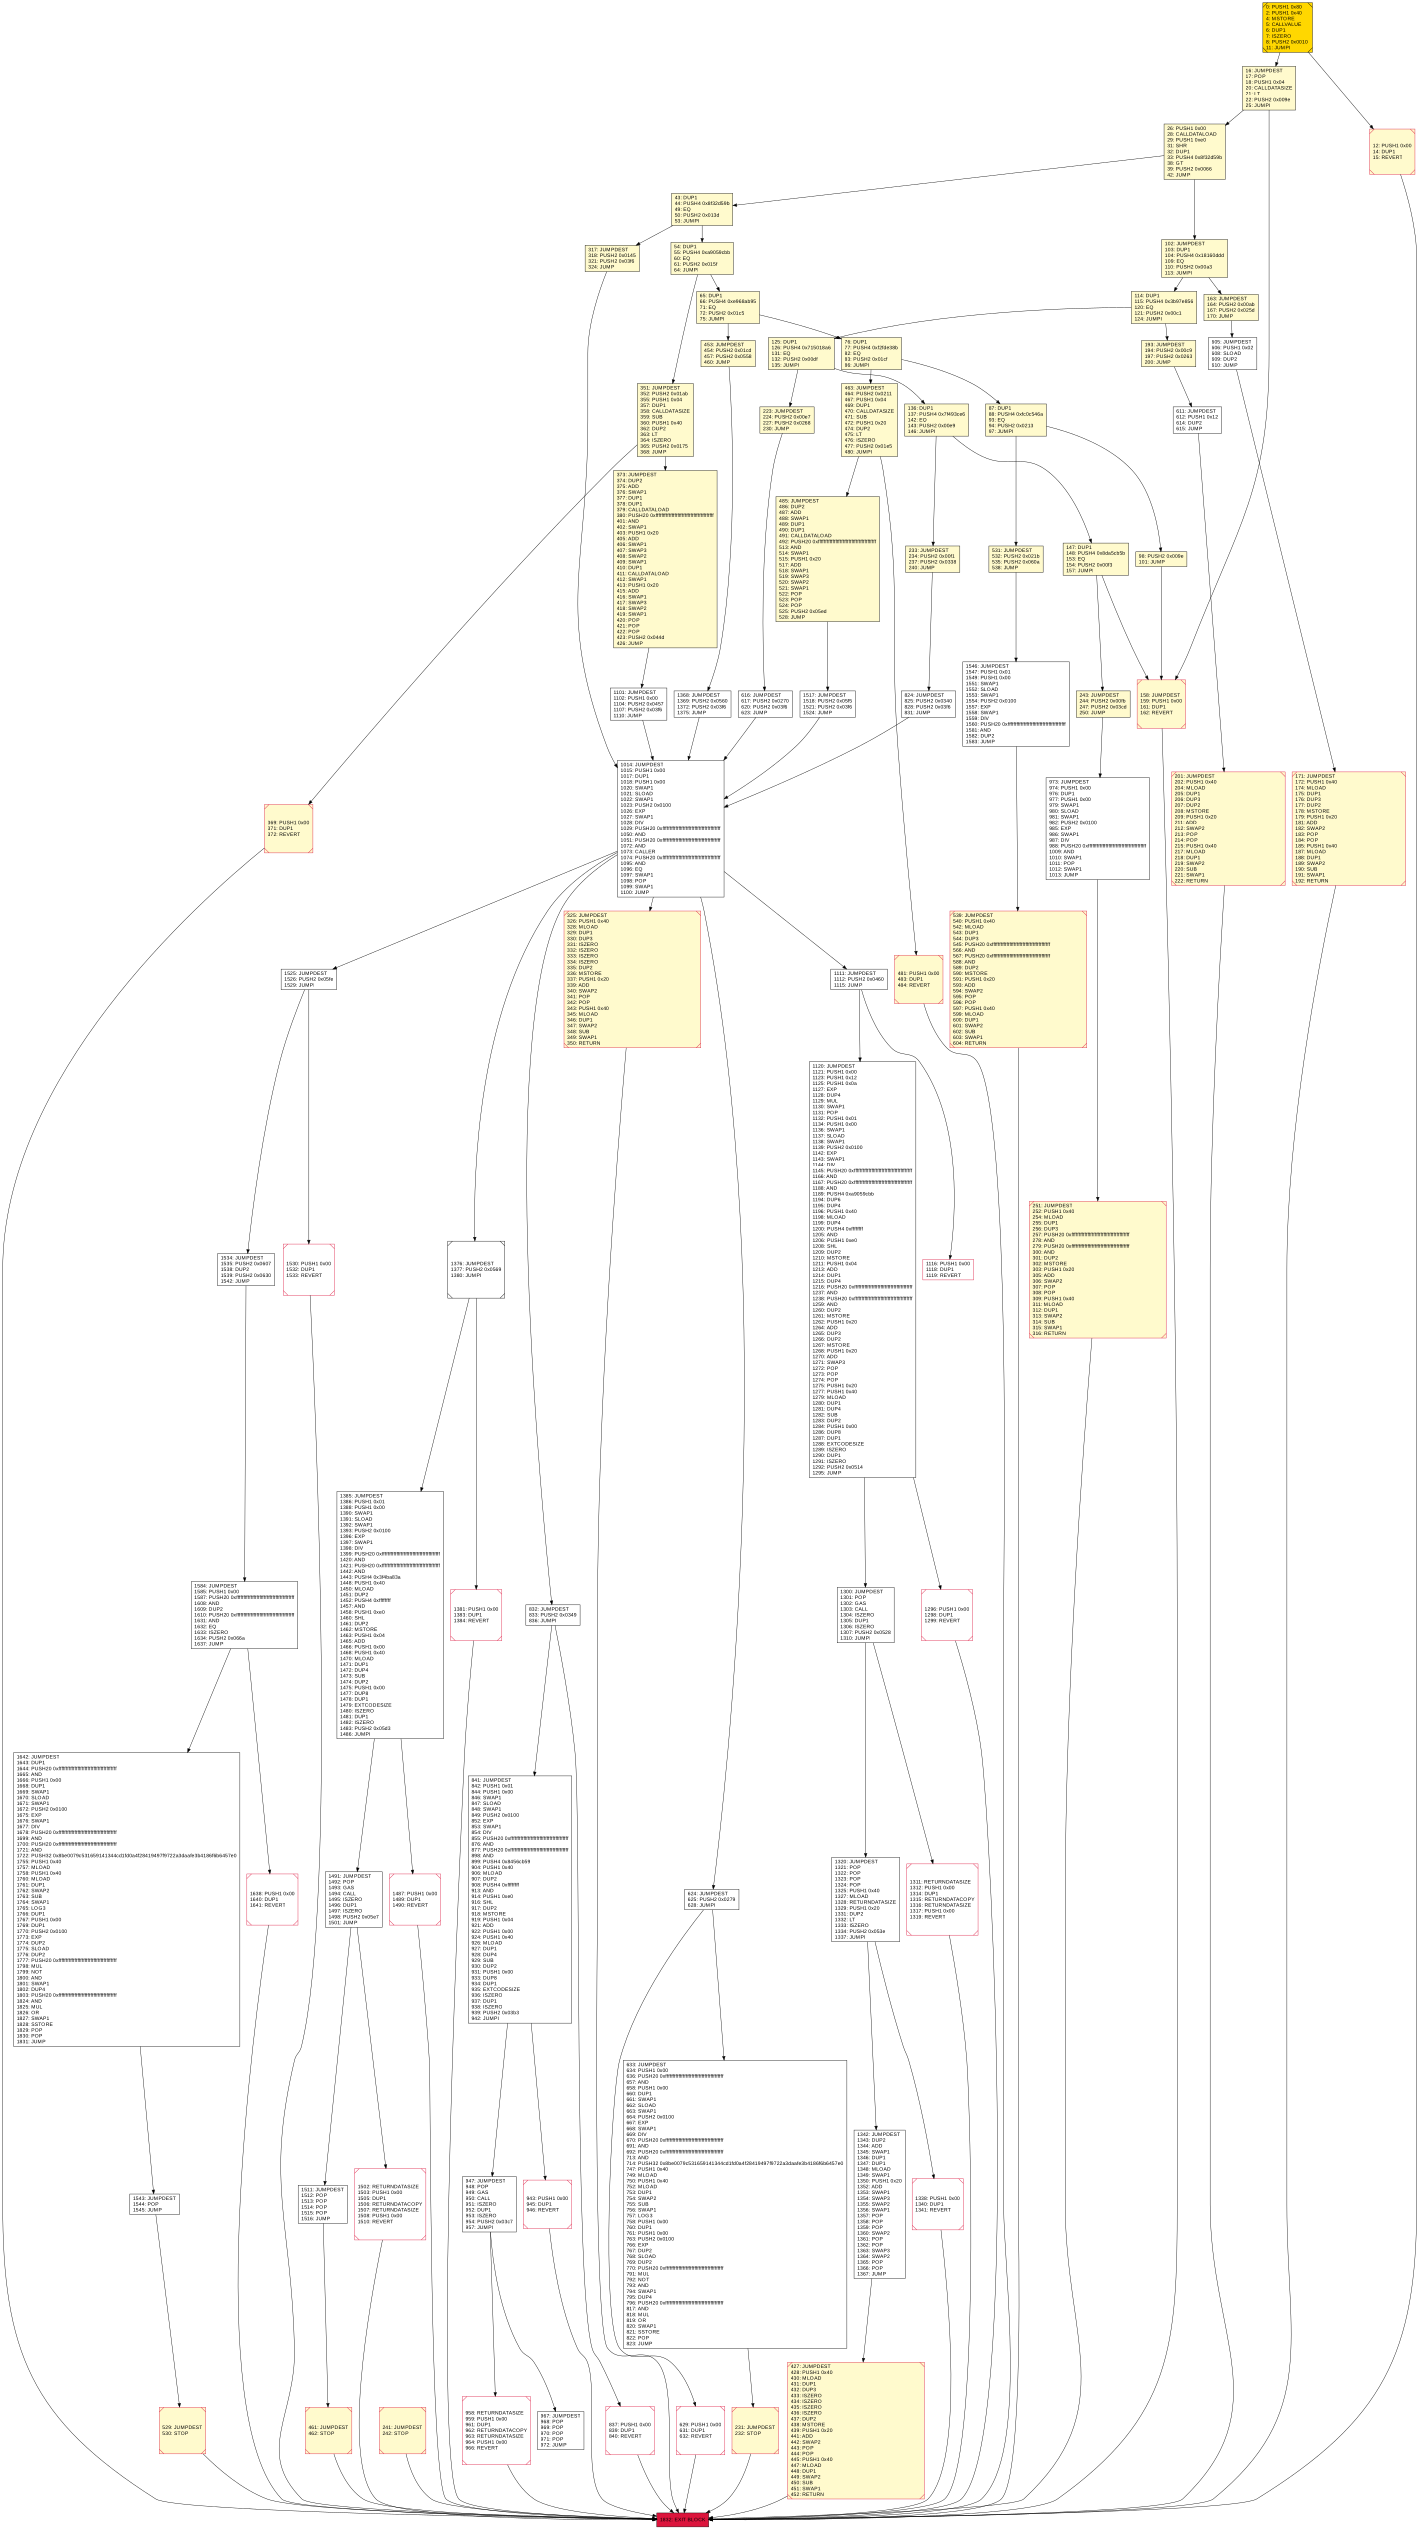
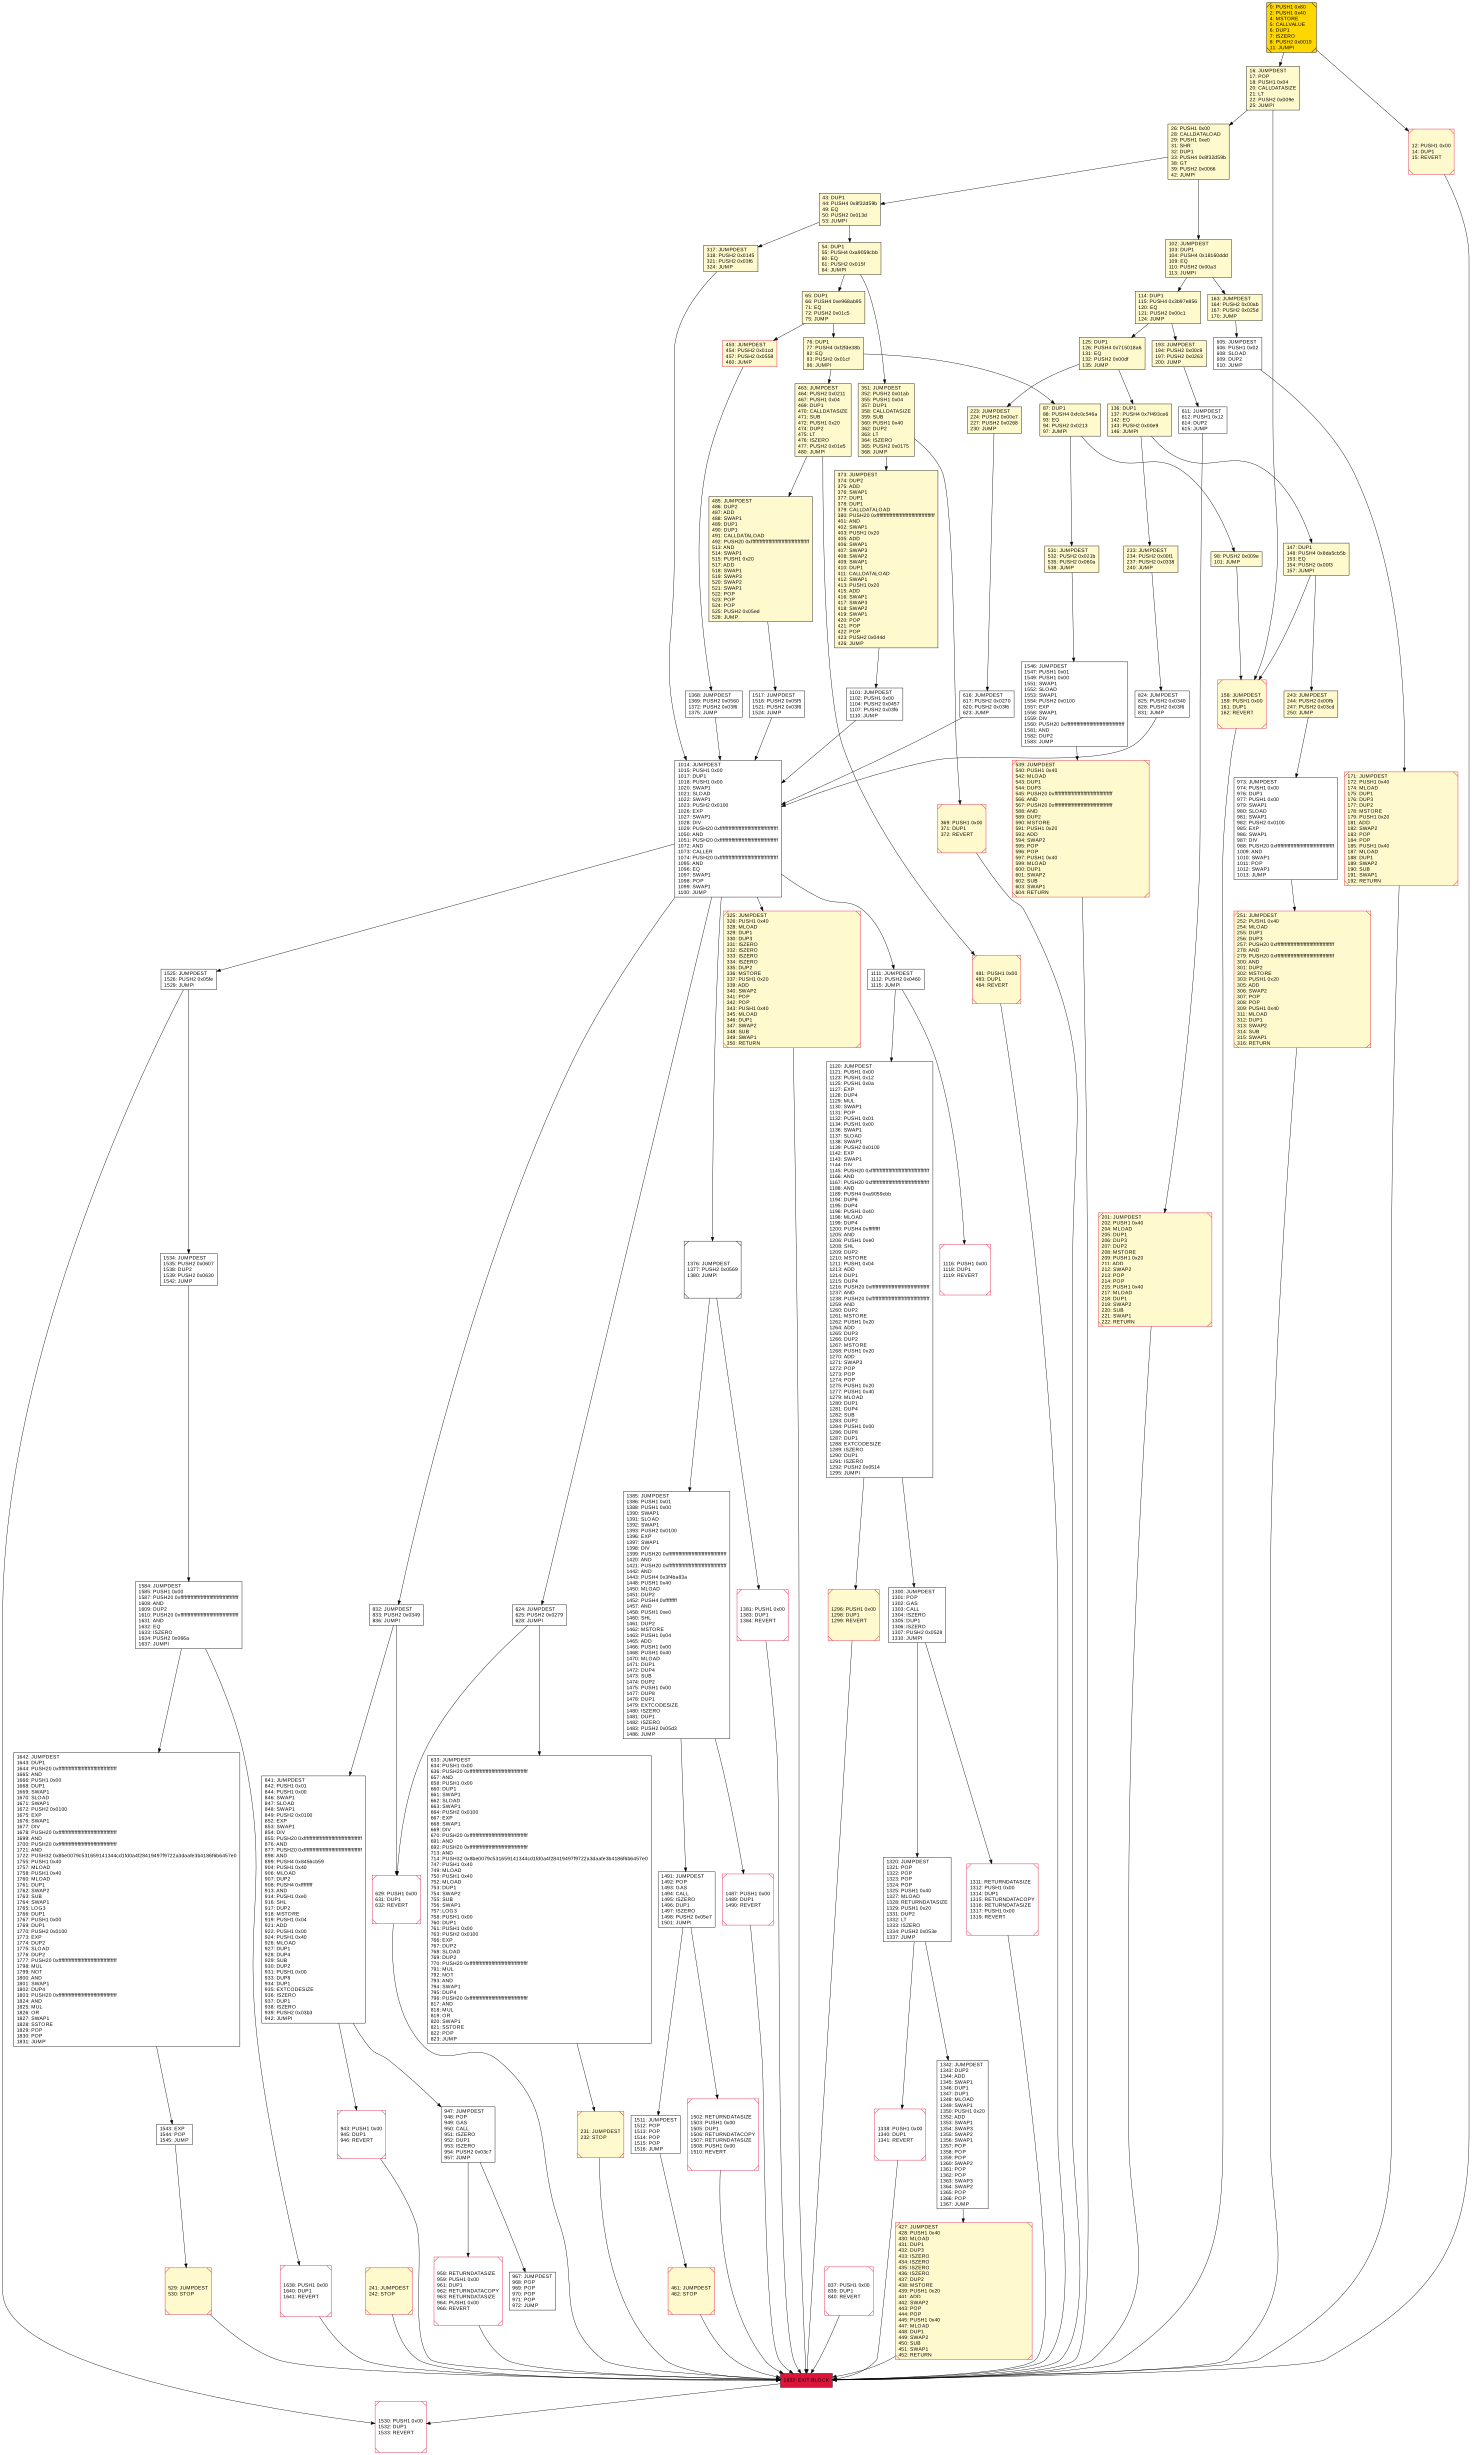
node "453: JUMPDEST 454: PUSH2 0x01cd 457: PUSH2 0x0558 460: JUMP": color black -> crimson
node "1116: PUSH1 0x00 1118: DUP1 1119: REVERT": shape box -> Msquare
node "1296: PUSH1 0x00 1298: DUP1 1299: REVERT": fillcolor white -> lemonchiffon
edge "832: JUMPDEST 833: PUSH2 0x0349 836: JUMPI" -> "837: PUSH1 0x00 839: DUP1 840: REVERT": now "832: JUMPDEST 833: PUSH2 0x0349 836: JUMPI" -> "629: PUSH1 0x00 631: DUP1 632: REVERT"
edge "1530: PUSH1 0x00 1532: DUP1 1533: REVERT" -> "1832: EXIT BLOCK": reversed
node "1543: JUMPDEST 1544: POP 1545: JUMP": label "1543: JUMPDEST 1544: POP 1545: JUMP" -> "1543: EXP 1544: POP 1545: JUMP"
